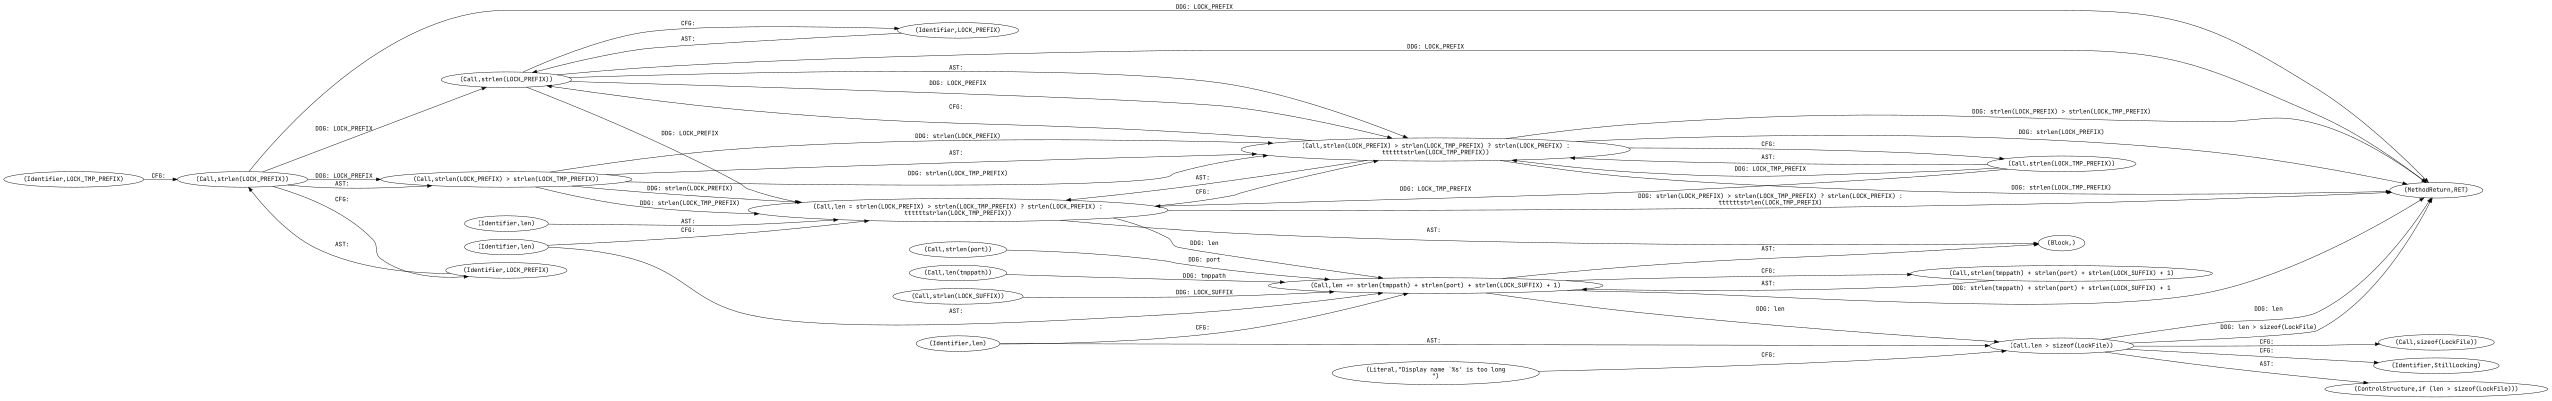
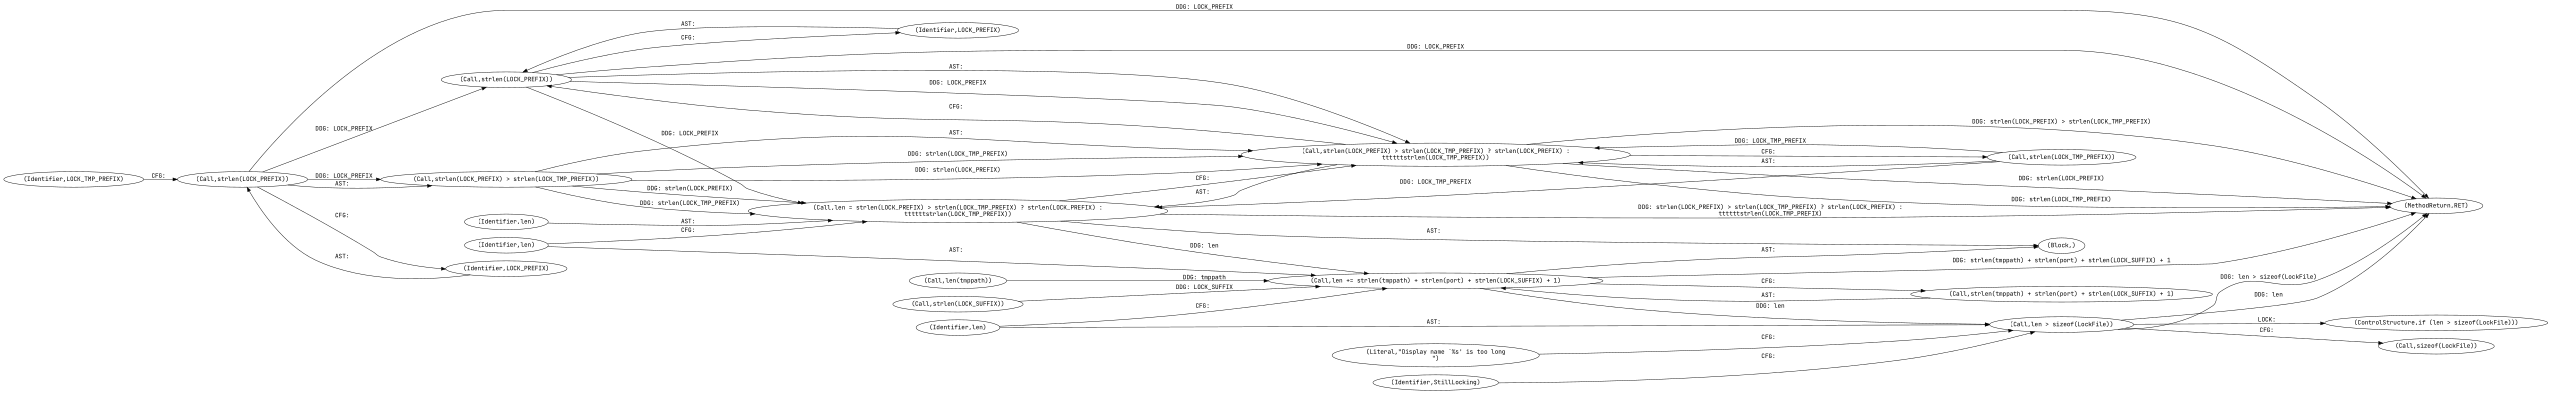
node "(Call,strlen(port))": removed
edge "(Call,len > sizeof(LockFile))" -> "(Identifier,StillLocking)": reversed
edge "(Call,len > sizeof(LockFile))" -> "(ControlStructure,if (len > sizeof(LockFile)))": label "AST: " -> "LOCK: "
